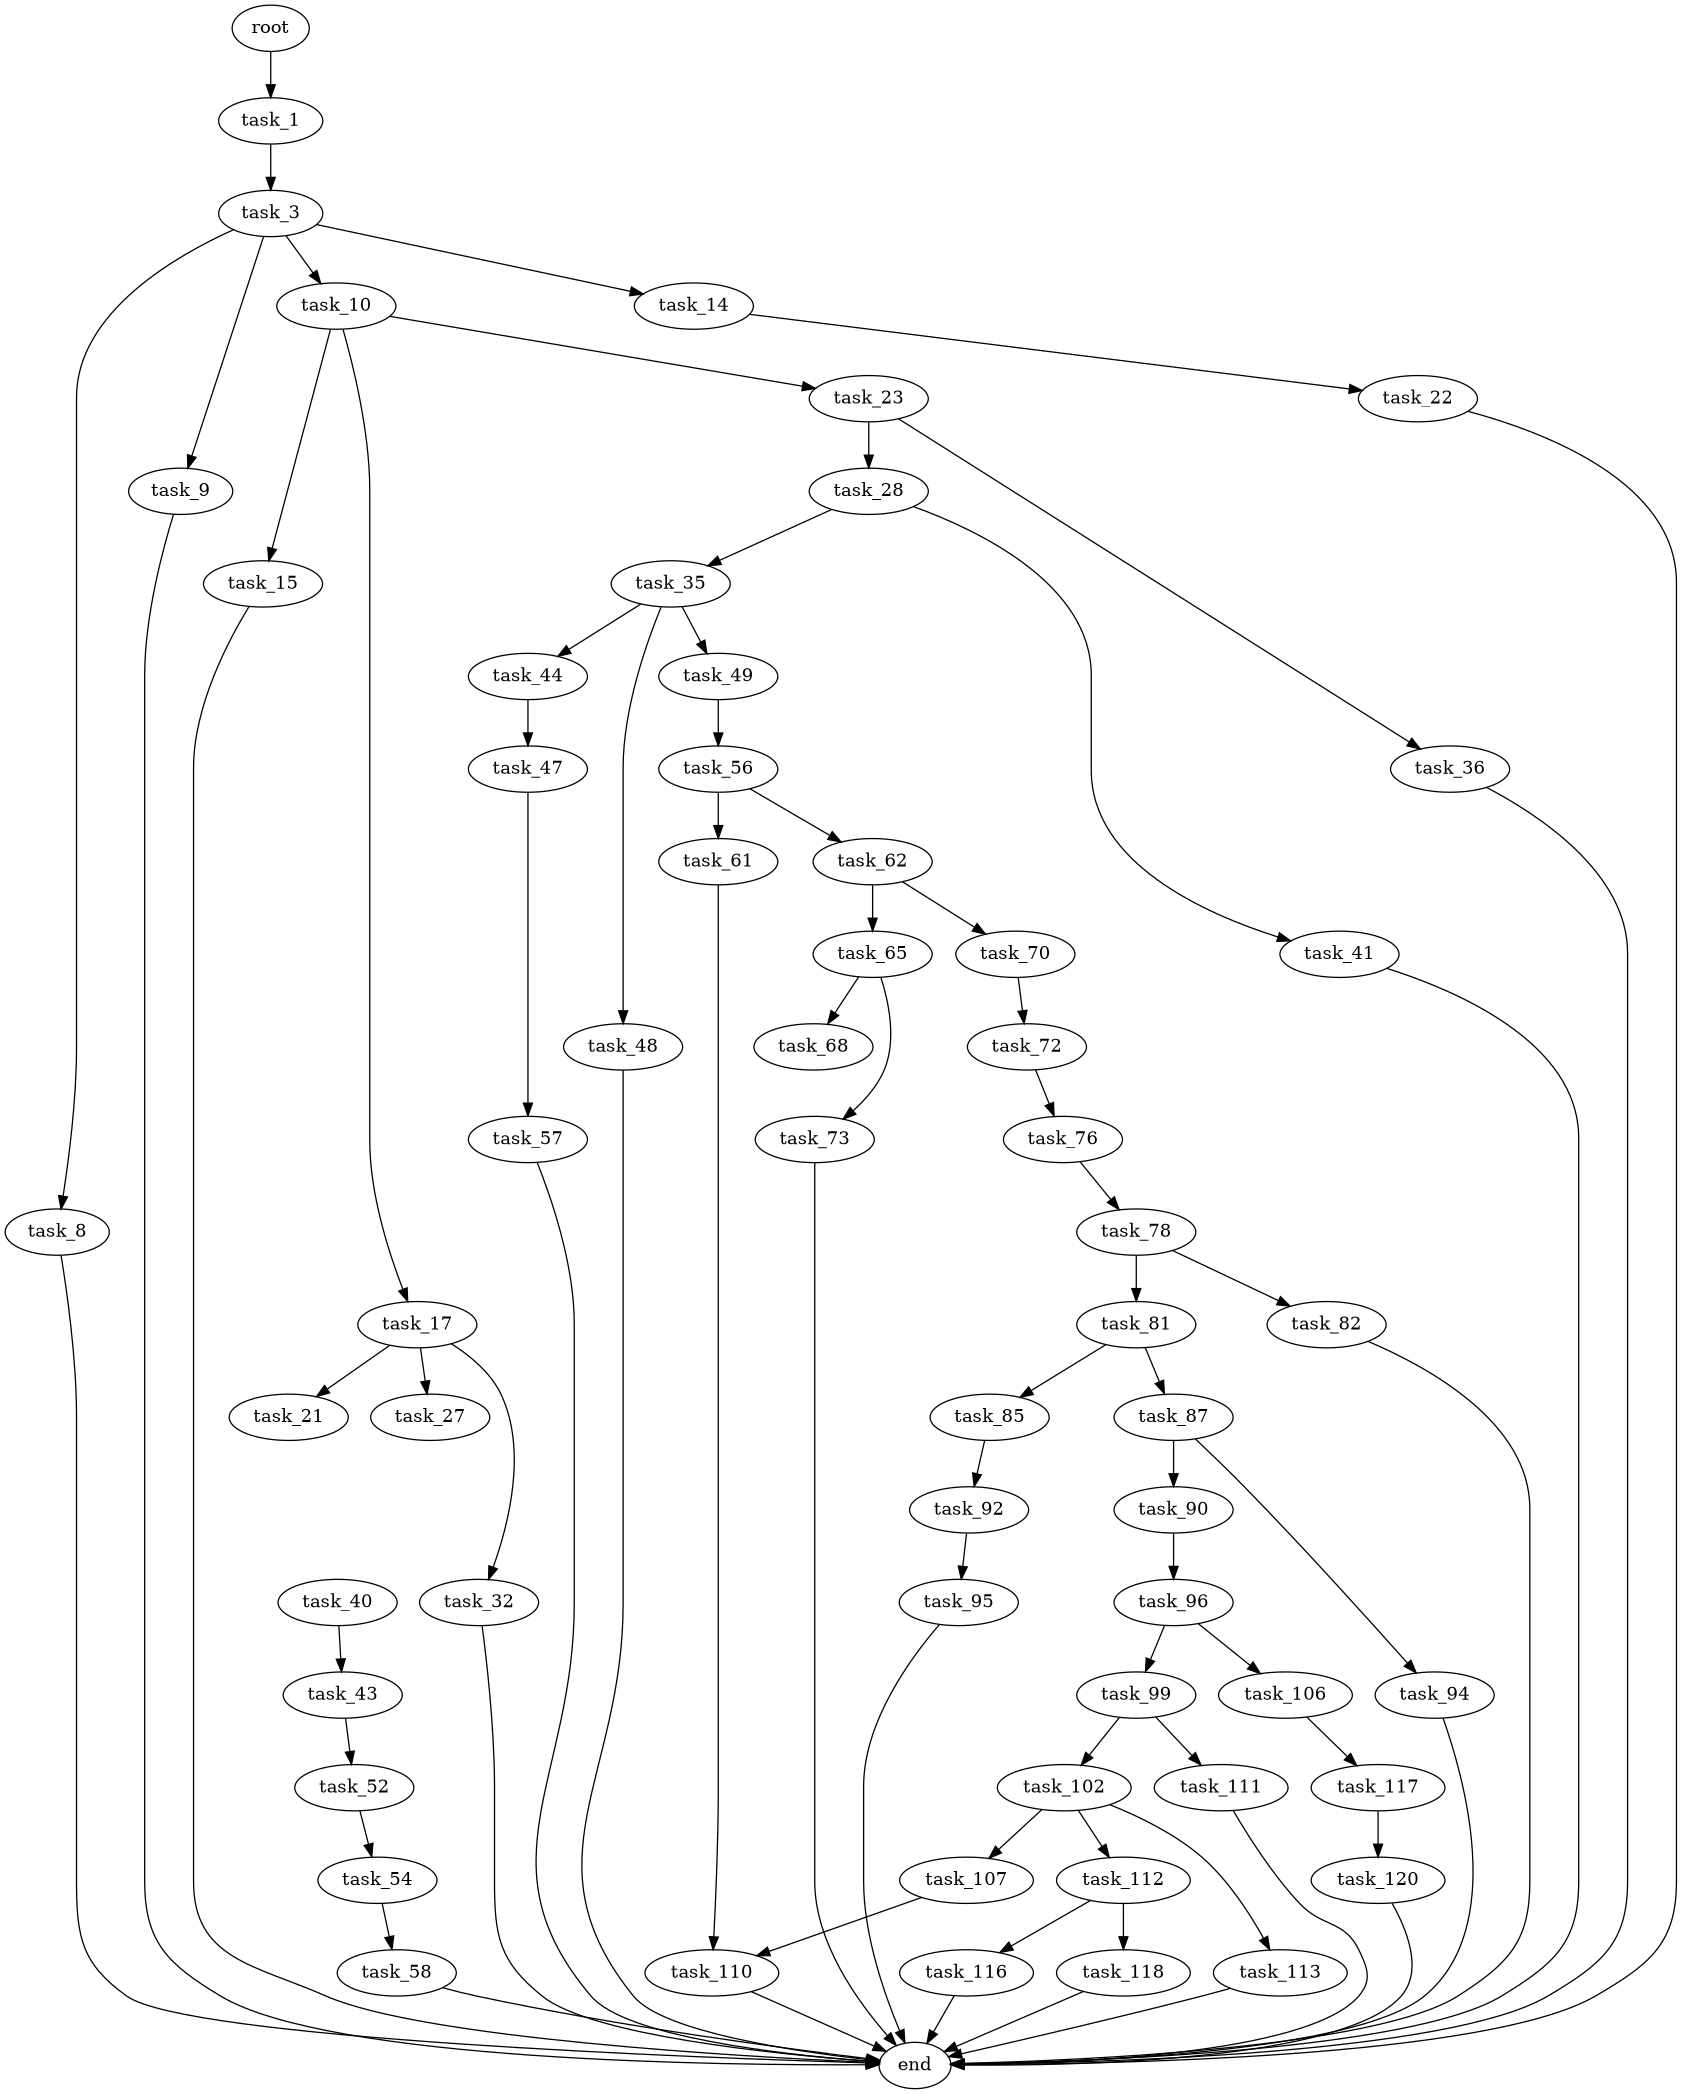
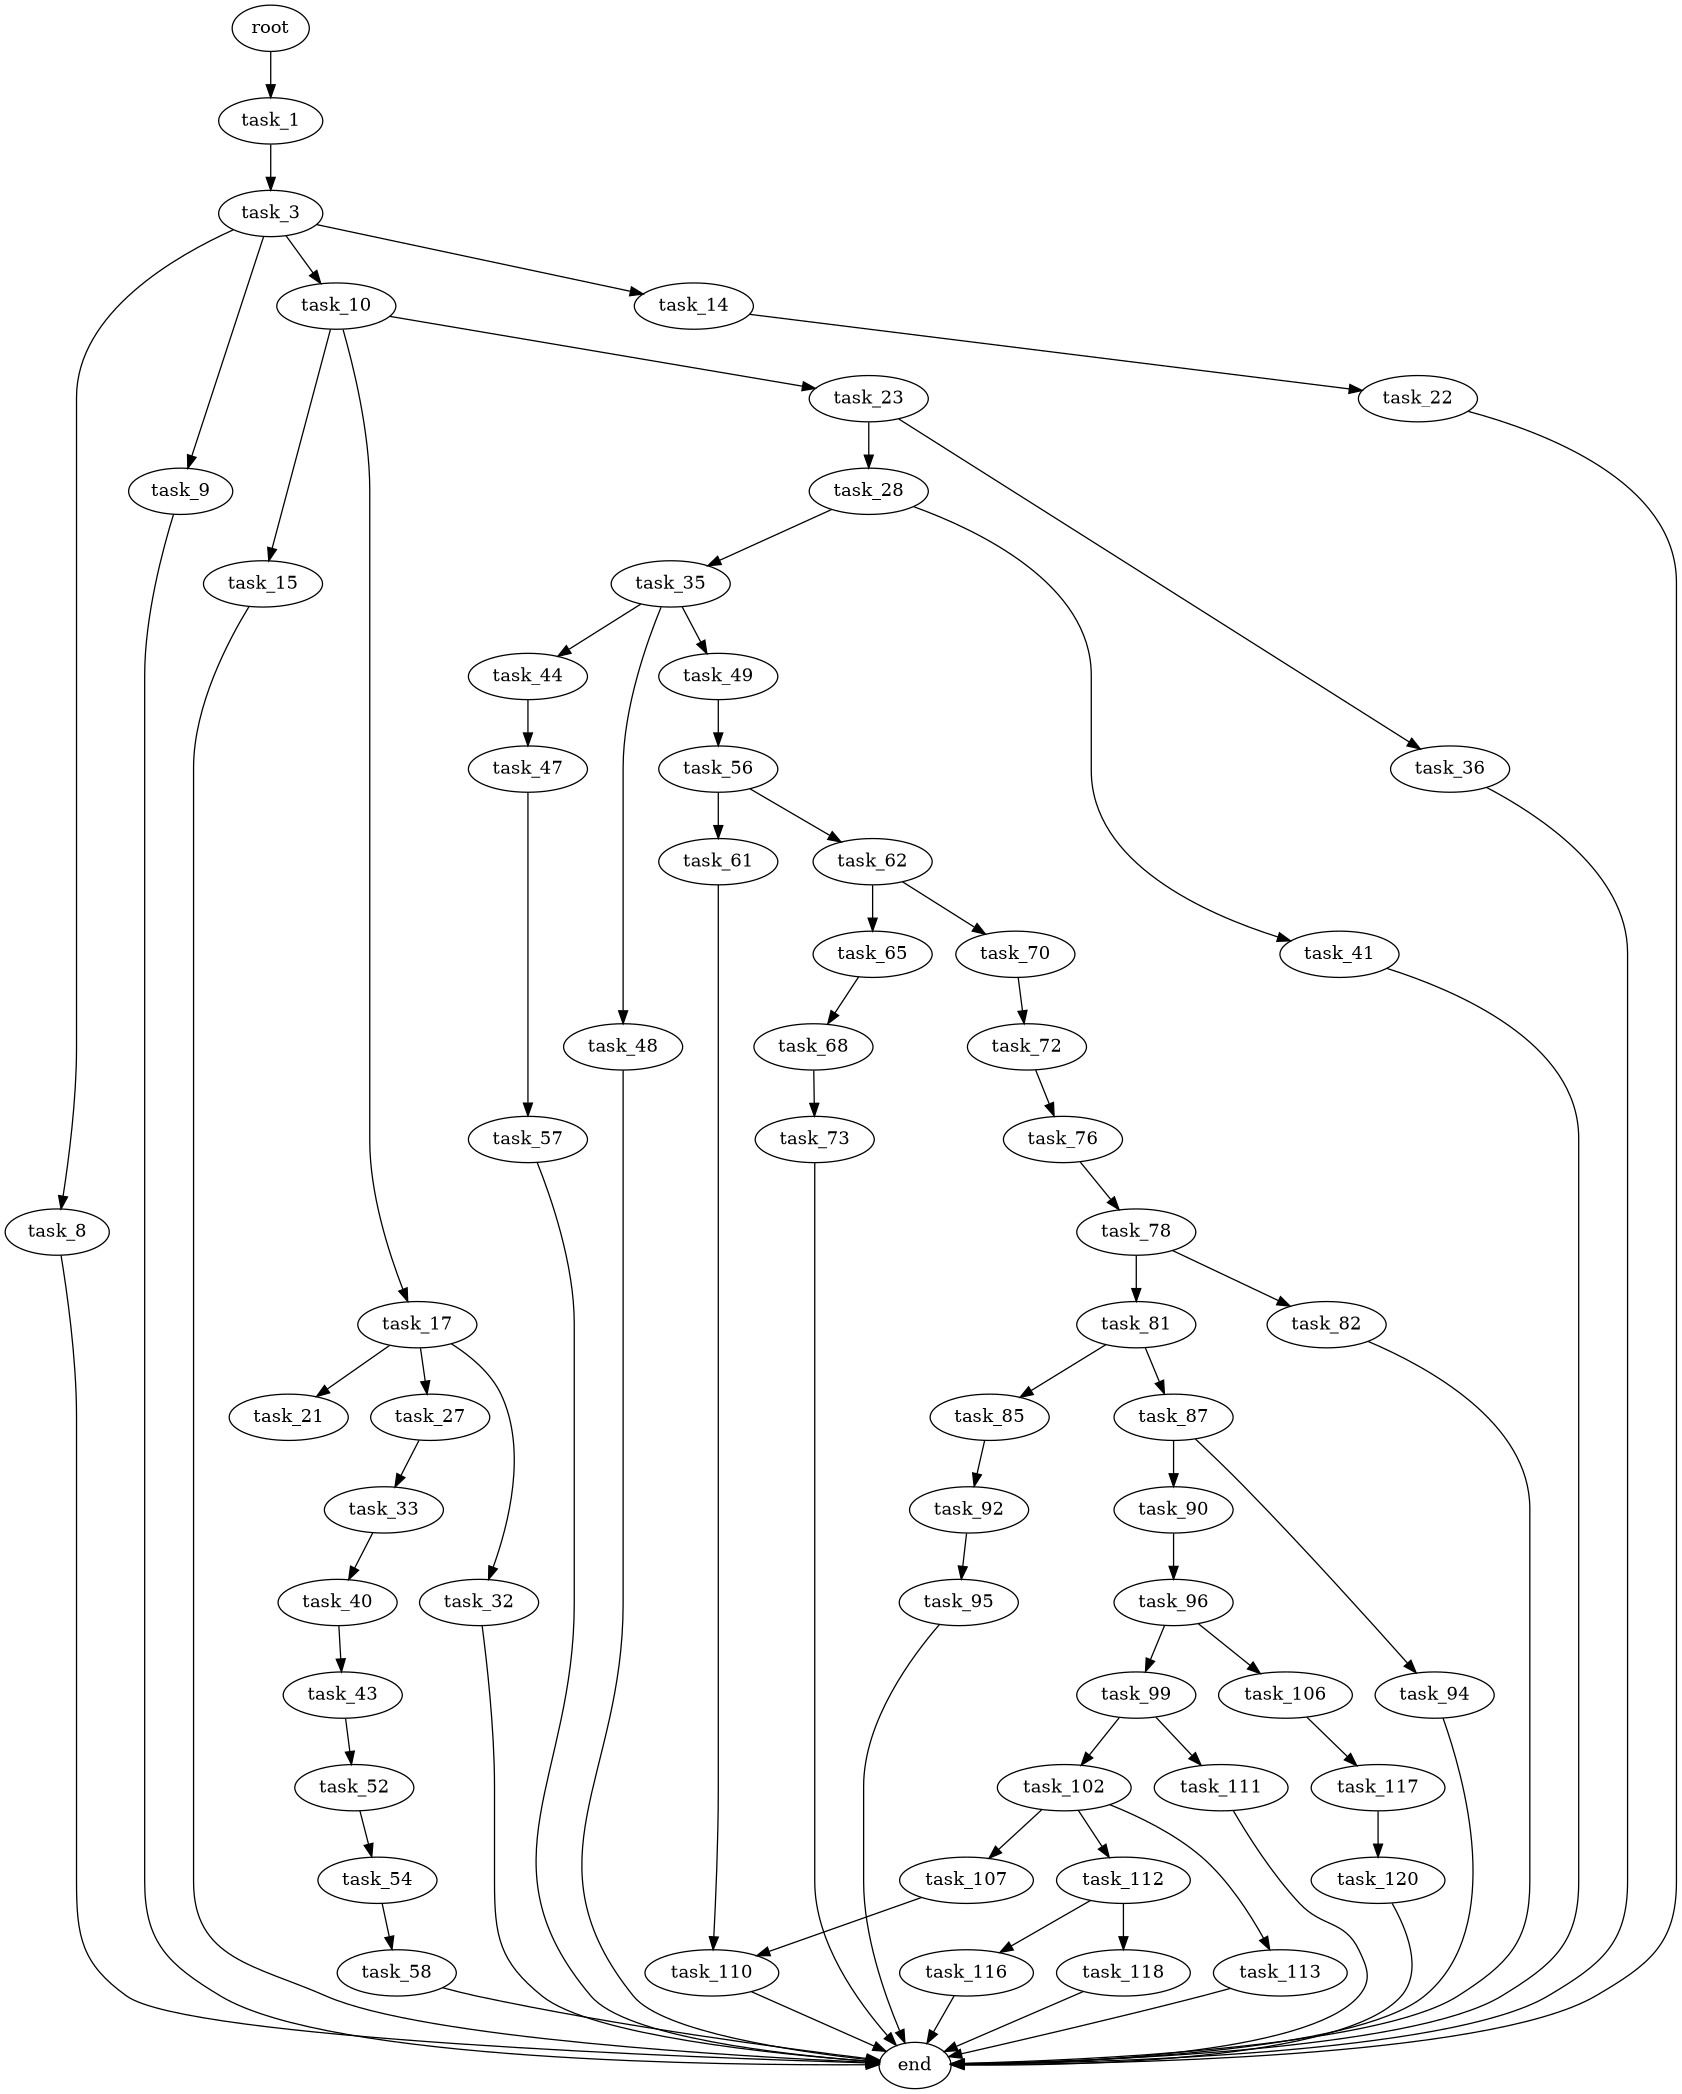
edge "task_65" -> "task_73": now "task_68" -> "task_73"
node "task_33": added
